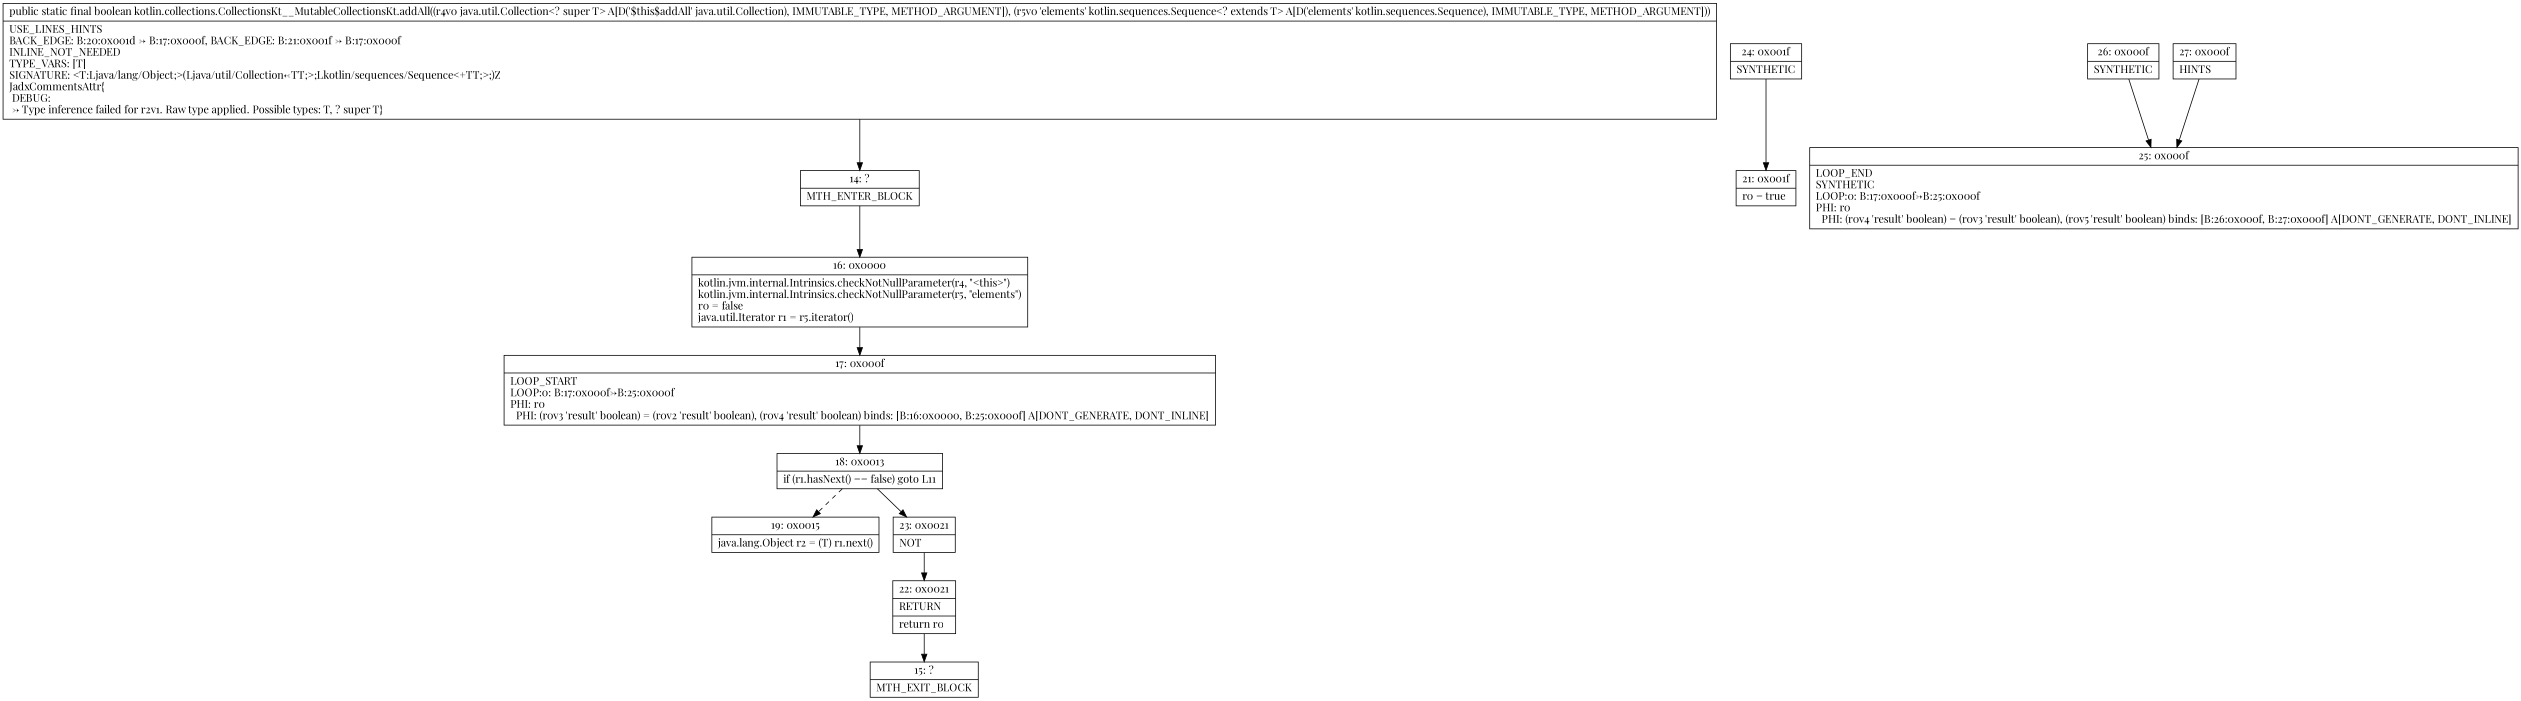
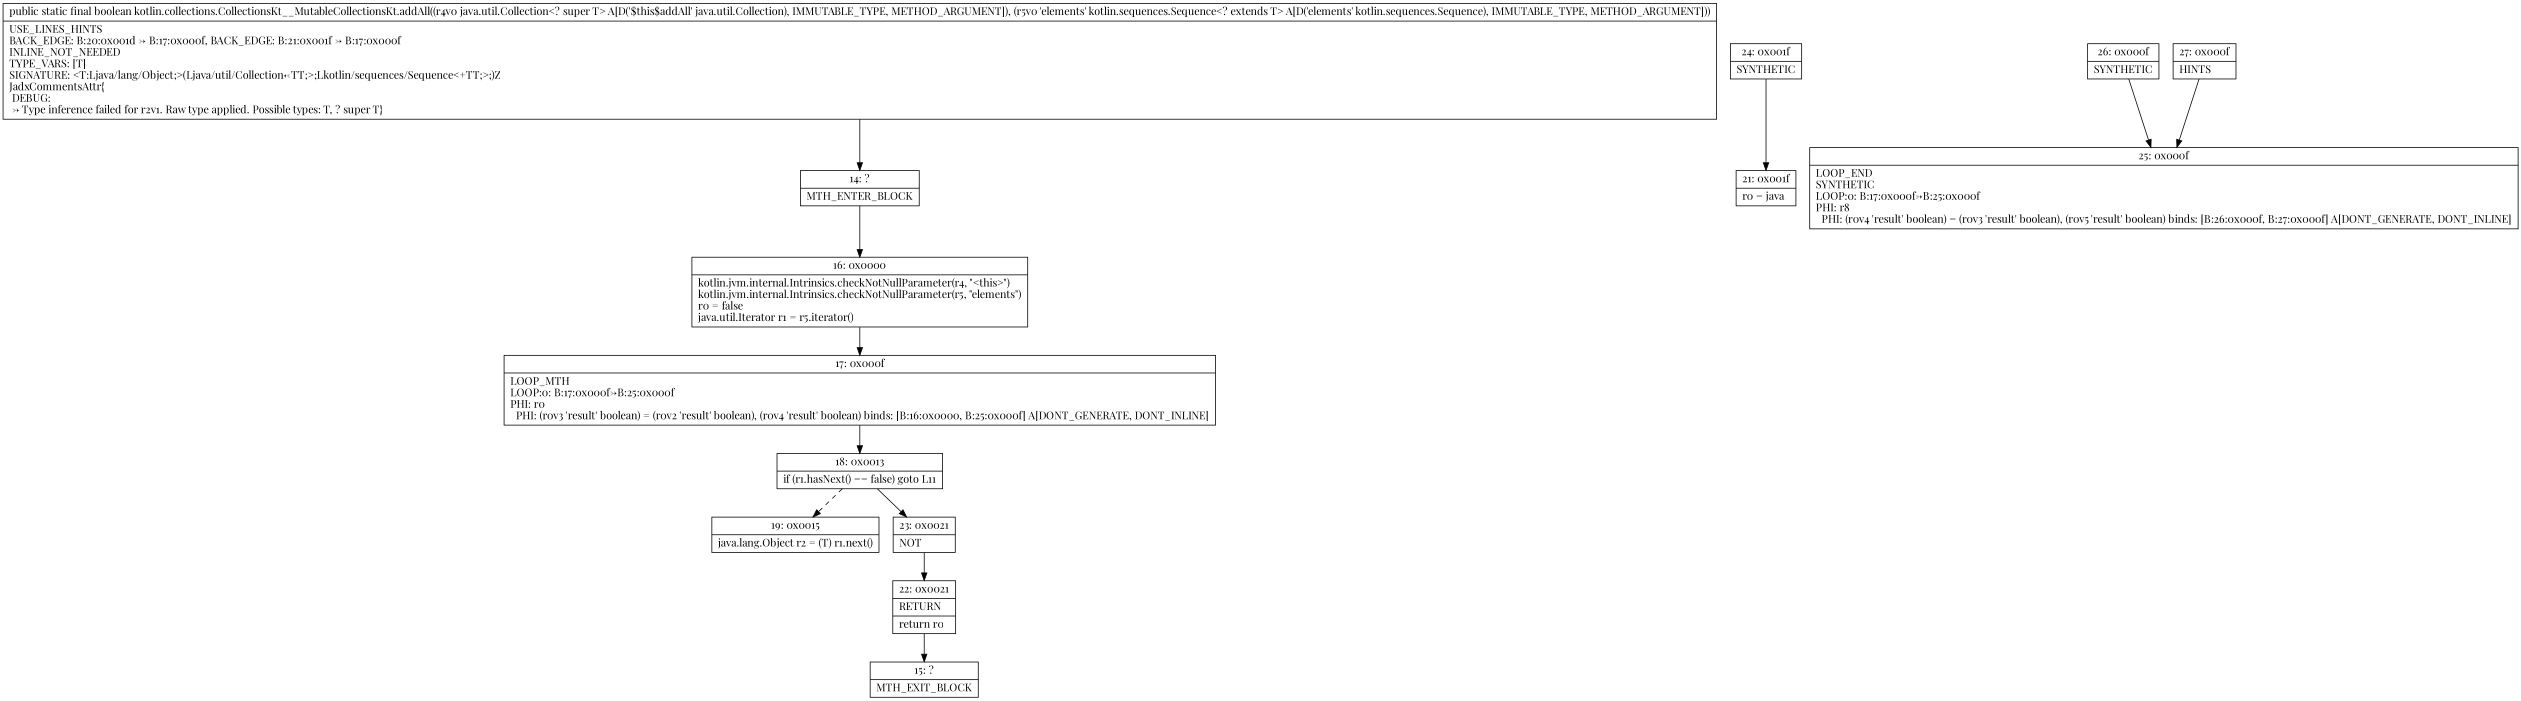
node "21: 0x001f": text "r0 = true" -> "r0 = java"
node "25: 0x000f": text "PHI: r0" -> "PHI: r8"
node "17: 0x000f": text "LOOP_START" -> "LOOP_MTH"
